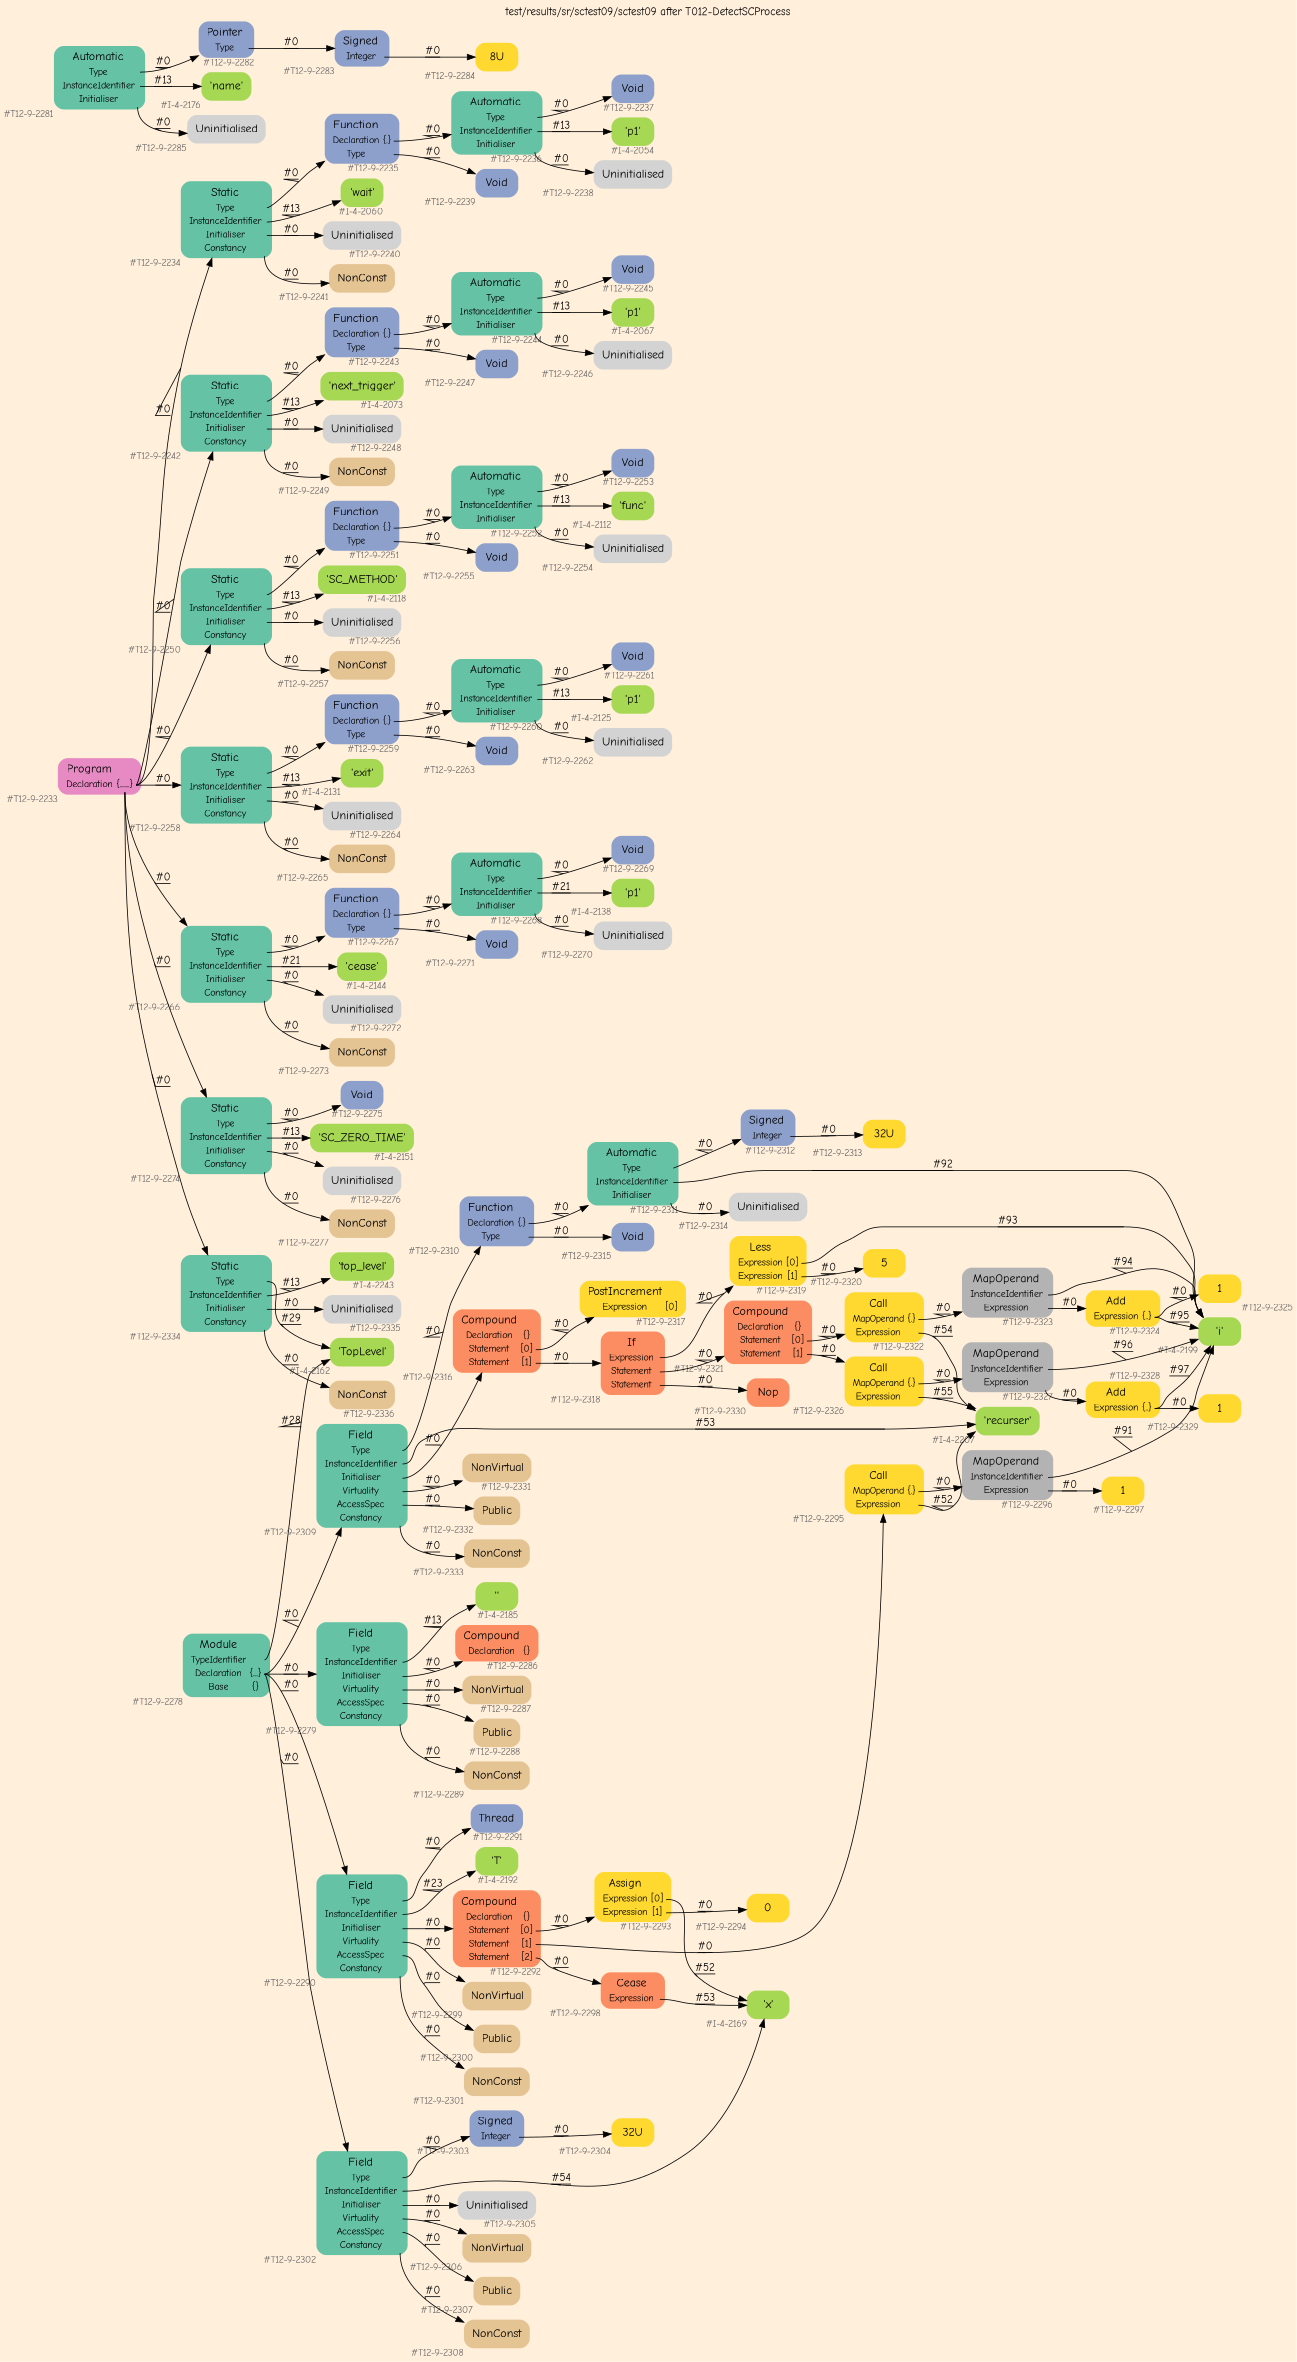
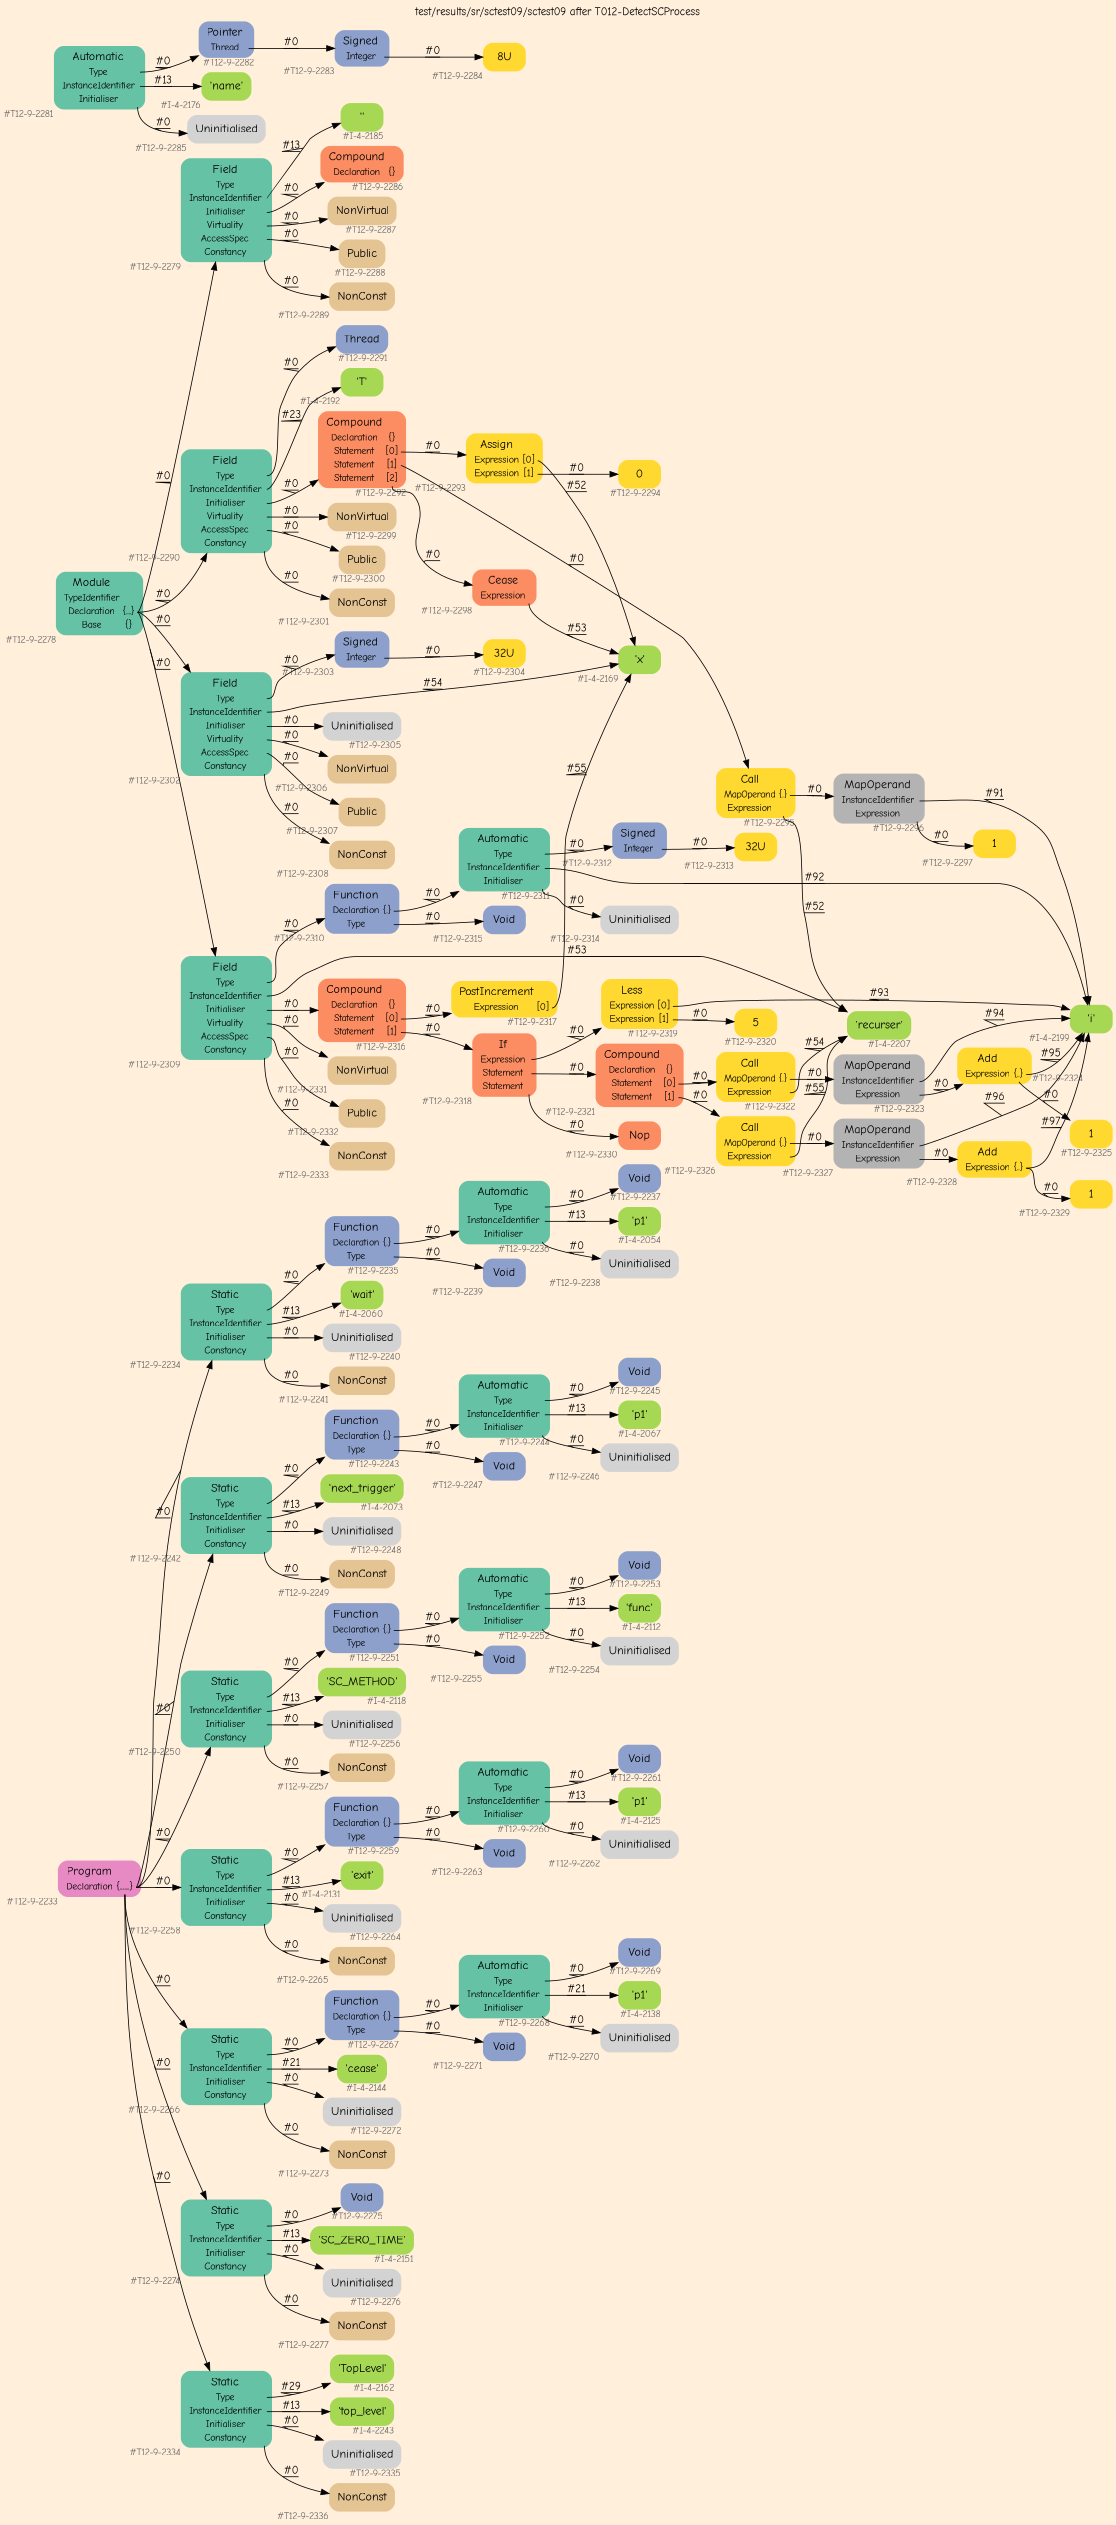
node "Pointer": text "Type" -> "Thread"
edge "PostIncrement" -> "'x'": added, label "#55"
edge "Module" -> "'TopLevel'": removed, label "#28"
